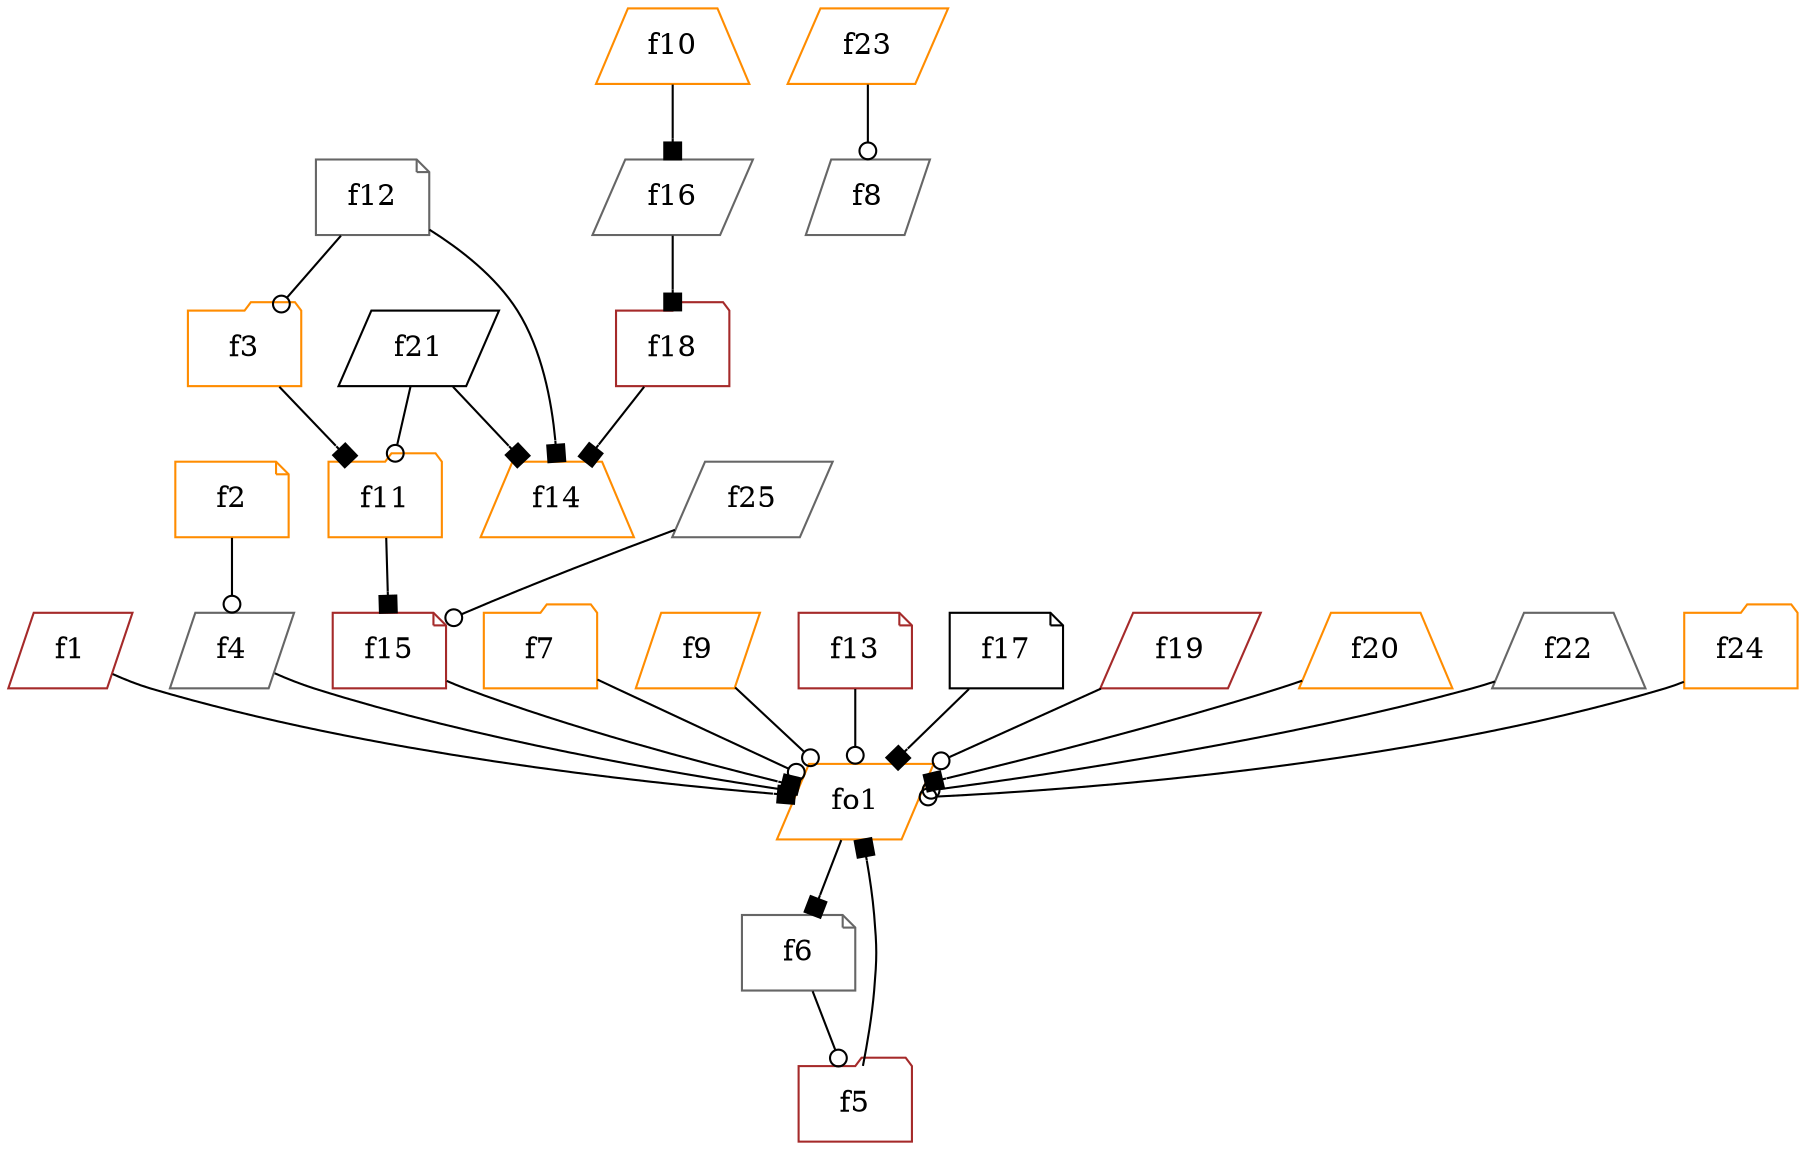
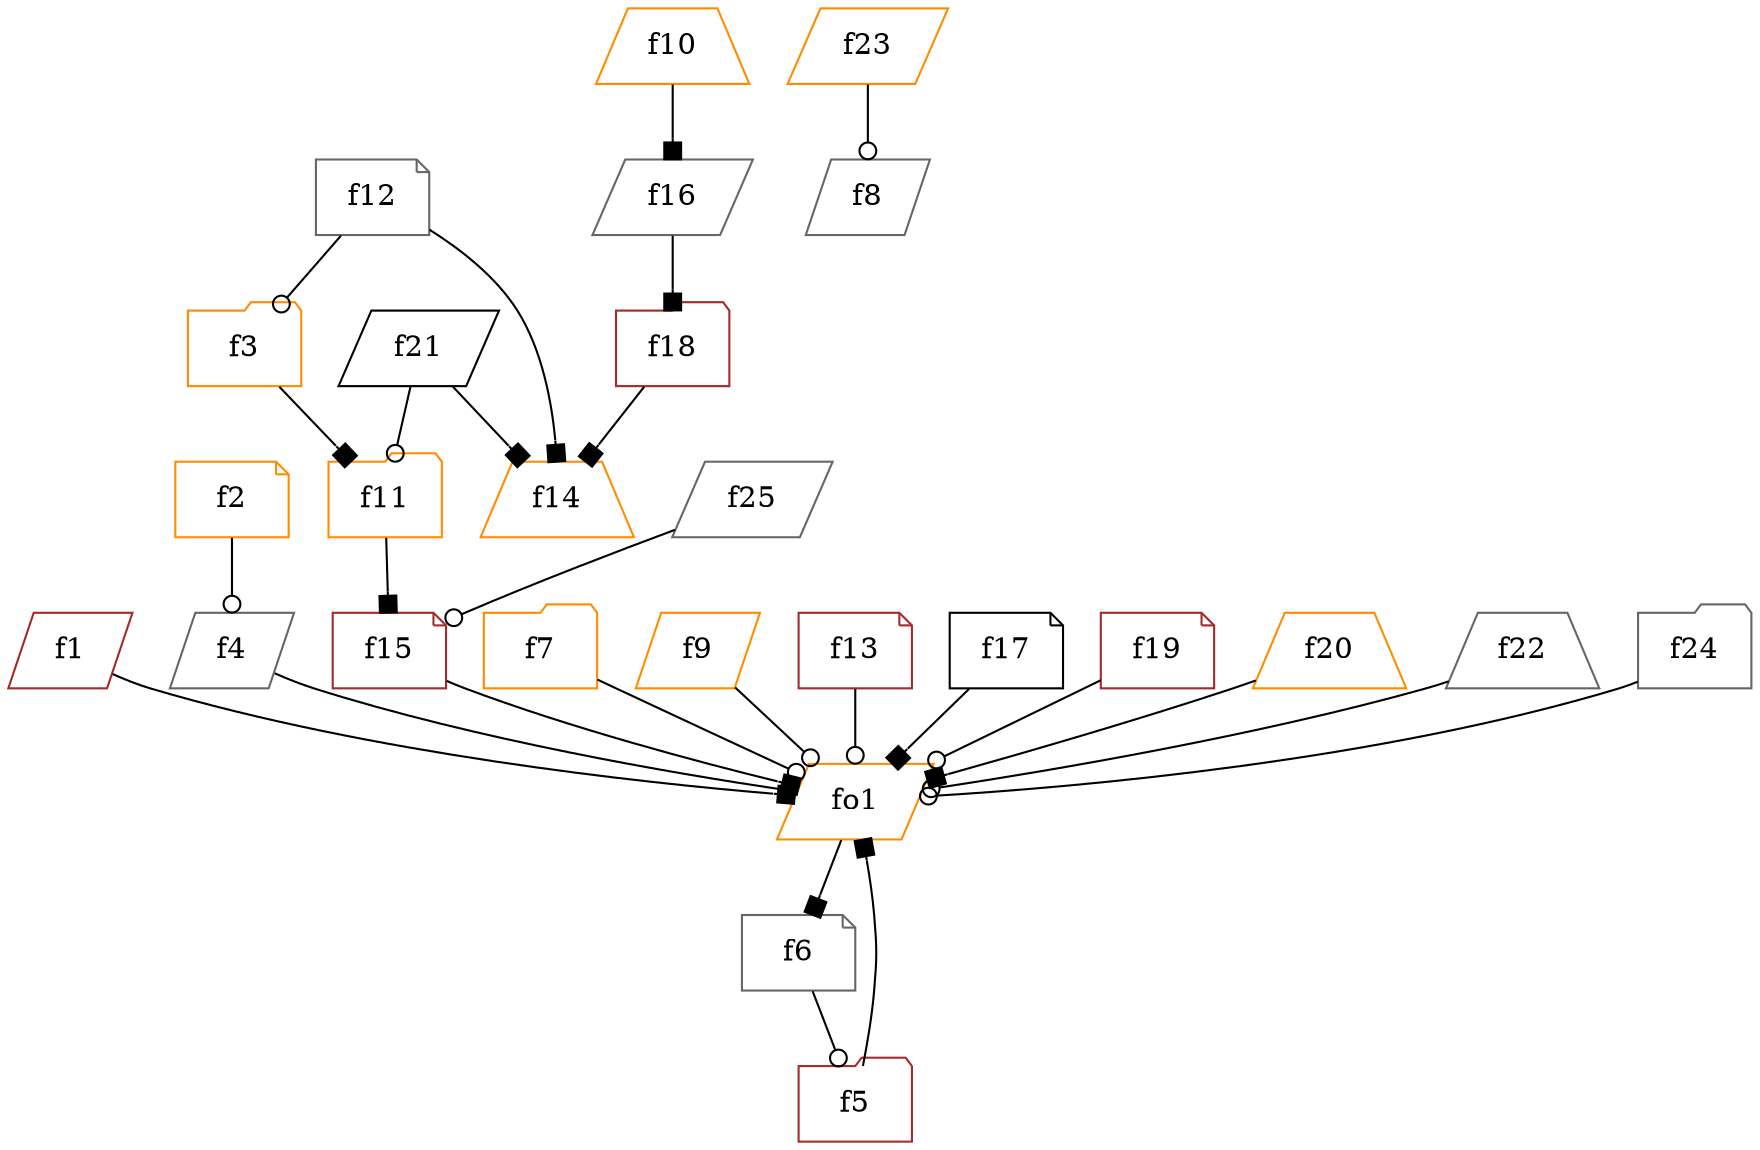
node "f19": shape parallelogram -> note
node "f24": color darkorange -> gray40
